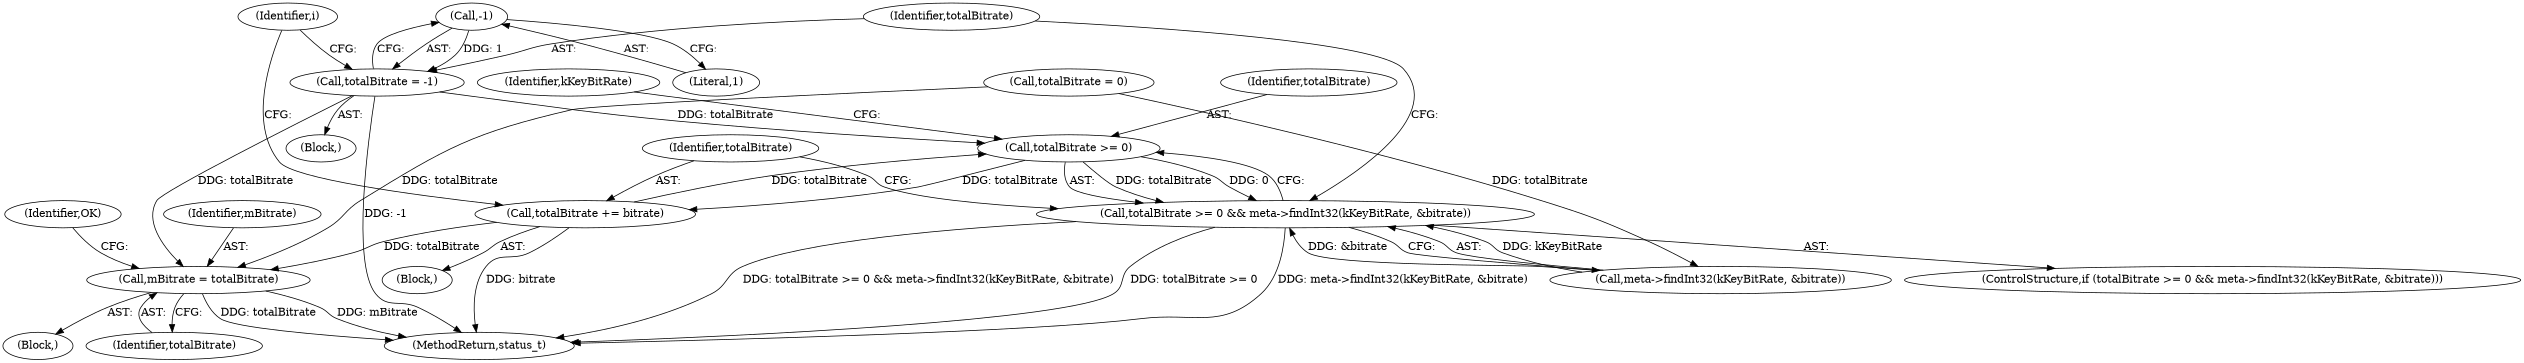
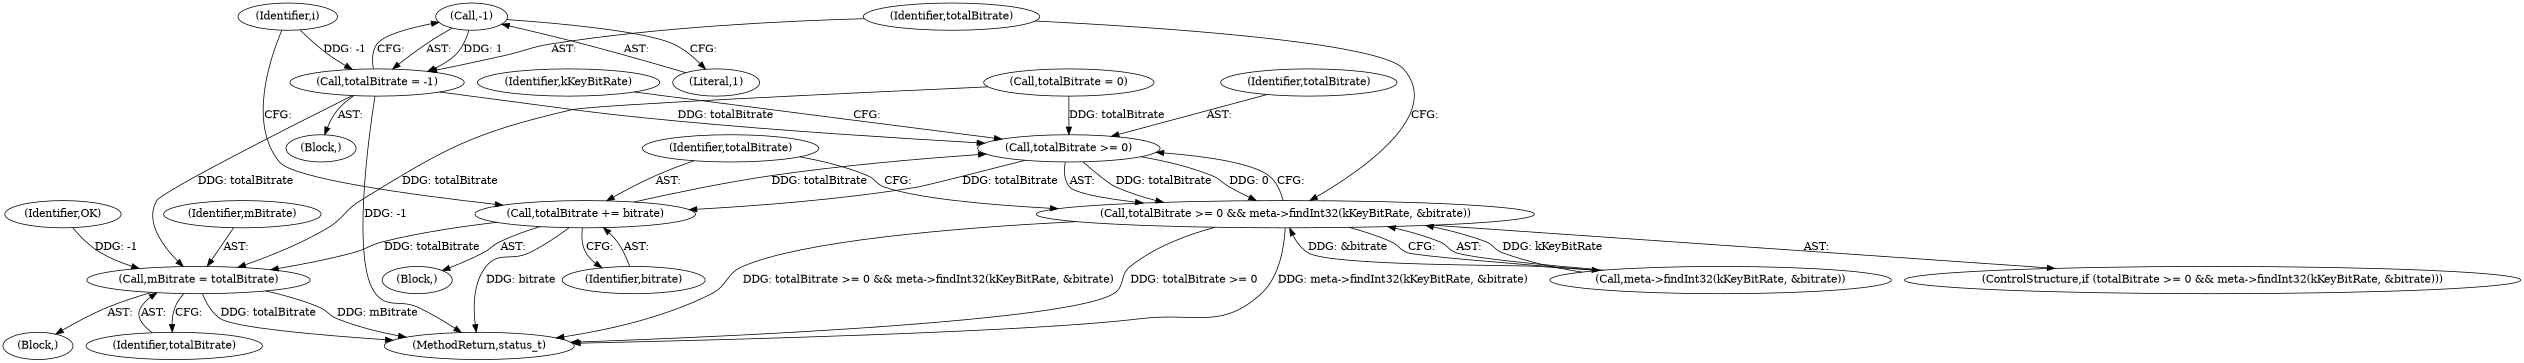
edge "(Identifier,i)" -> "(Call,totalBitrate = -1)": label "CFG: " -> "DDG: -1"
edge "(Call,totalBitrate = 0)" -> "(Call,meta->findInt32(kKeyBitRate, &bitrate))": now "(Call,totalBitrate = 0)" -> "(Call,totalBitrate >= 0)"
edge "(Identifier,OK)" -> "(Call,mBitrate = totalBitrate)": label "CFG: " -> "DDG: -1"
node "(Identifier,bitrate)": added
